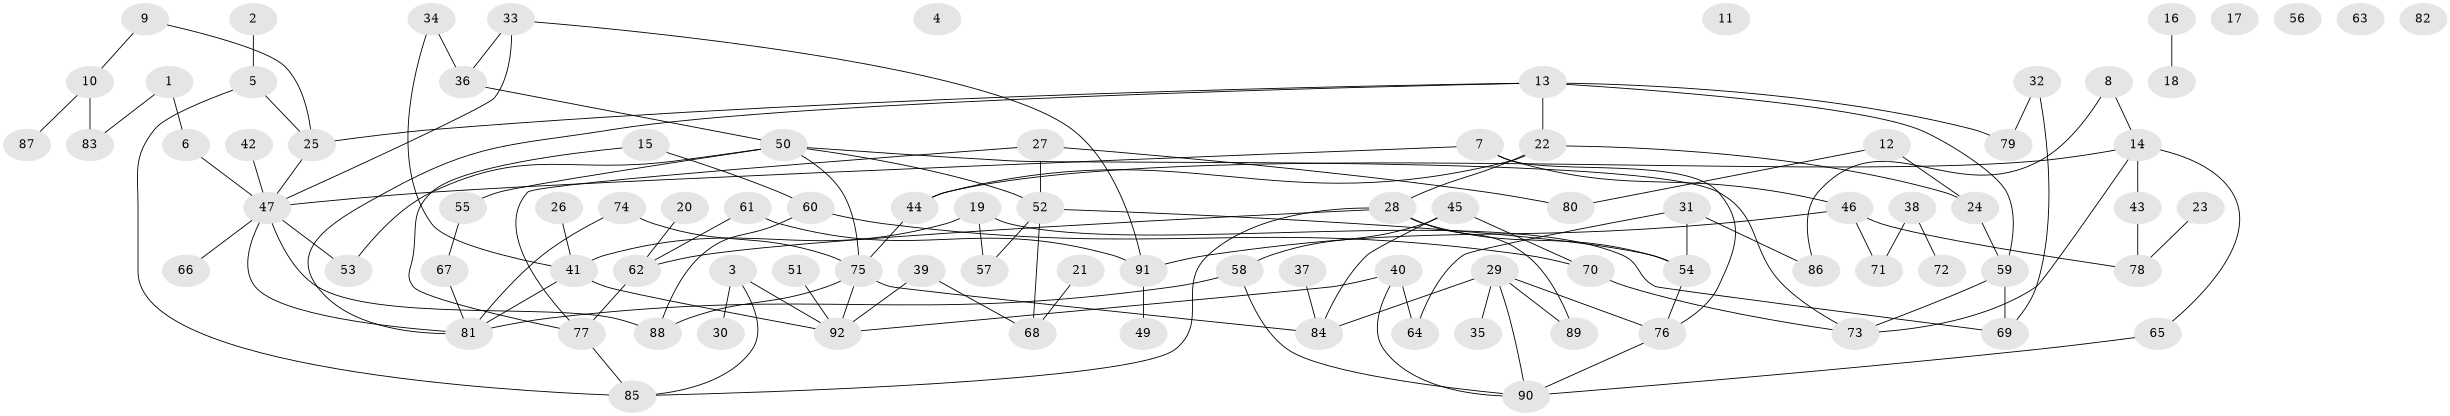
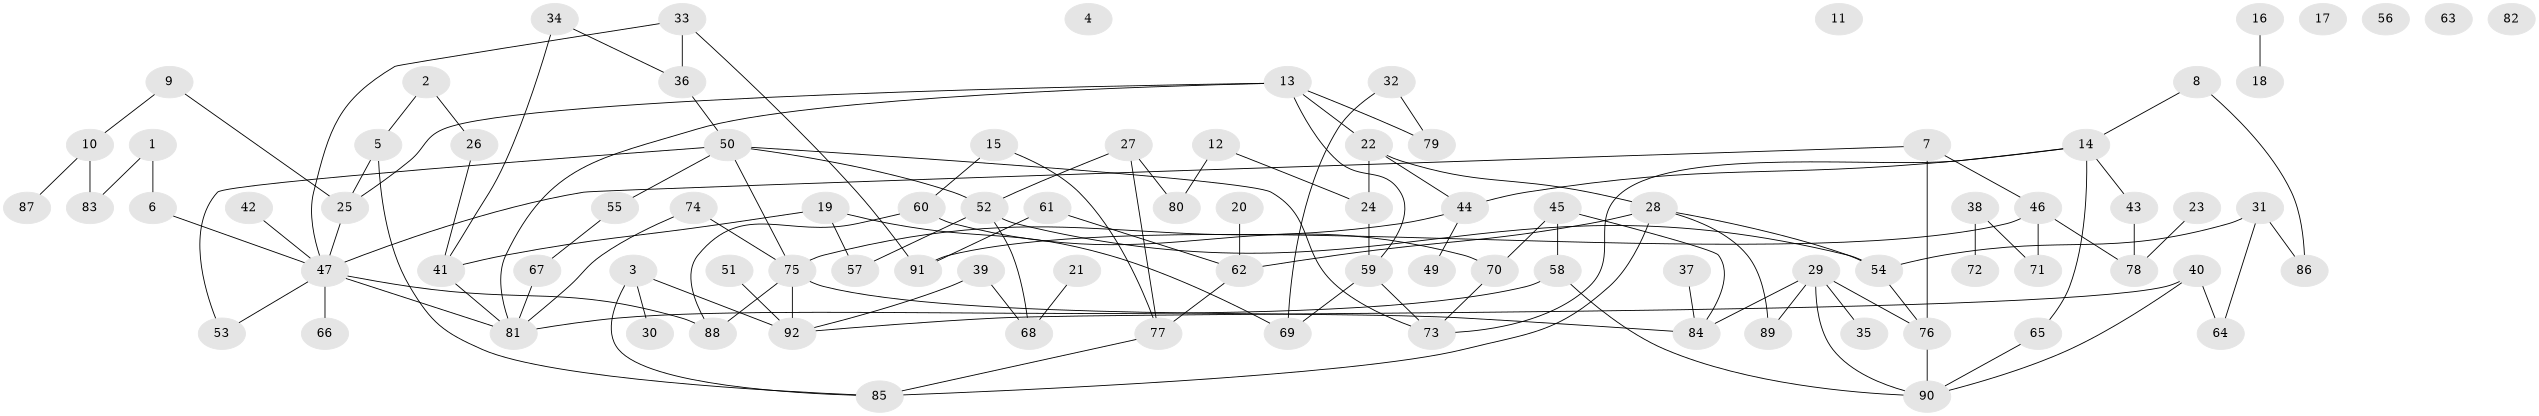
edge "2" -- "26": added
edge "91" -- "49": now "44" -- "49"
edge "41" -- "92": removed
